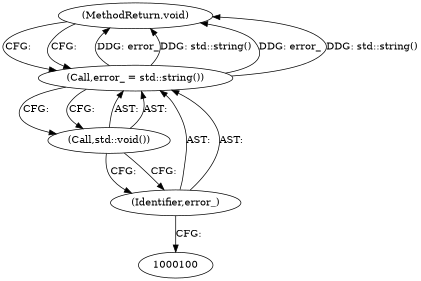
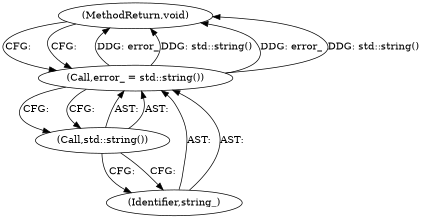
node "(Call,std::void())": label "(Call,std::void())" -> "(Call,std::string())"
node "(Identifier,error_)": label "(Identifier,error_)" -> "(Identifier,string_)"
node "1000100": removed
